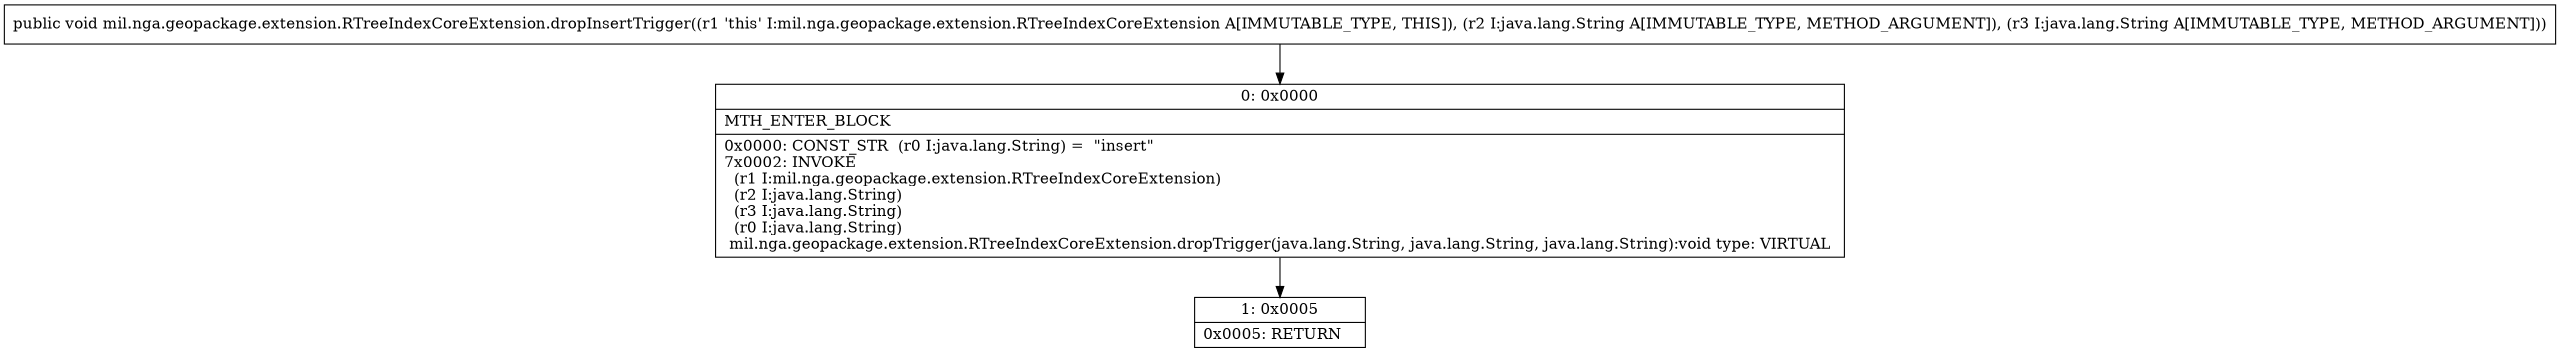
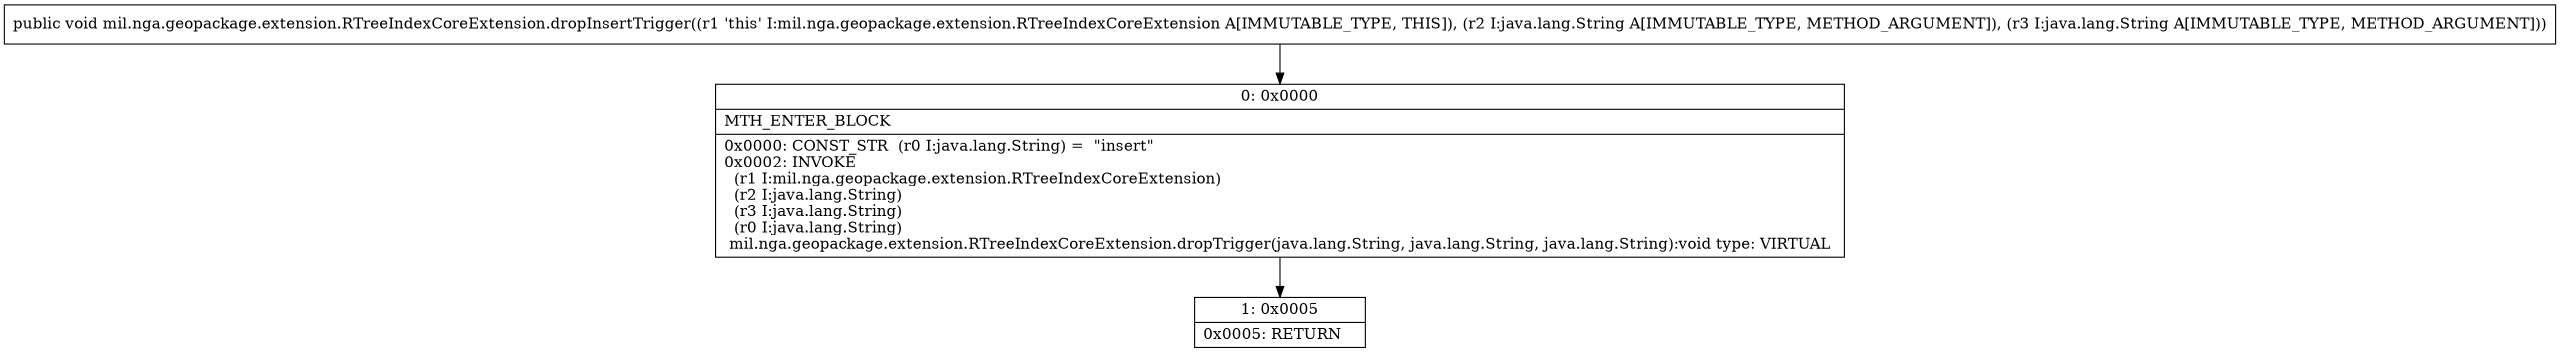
node "0: 0x0000": text "7x0002: INVOKE" -> "0x0002: INVOKE"
